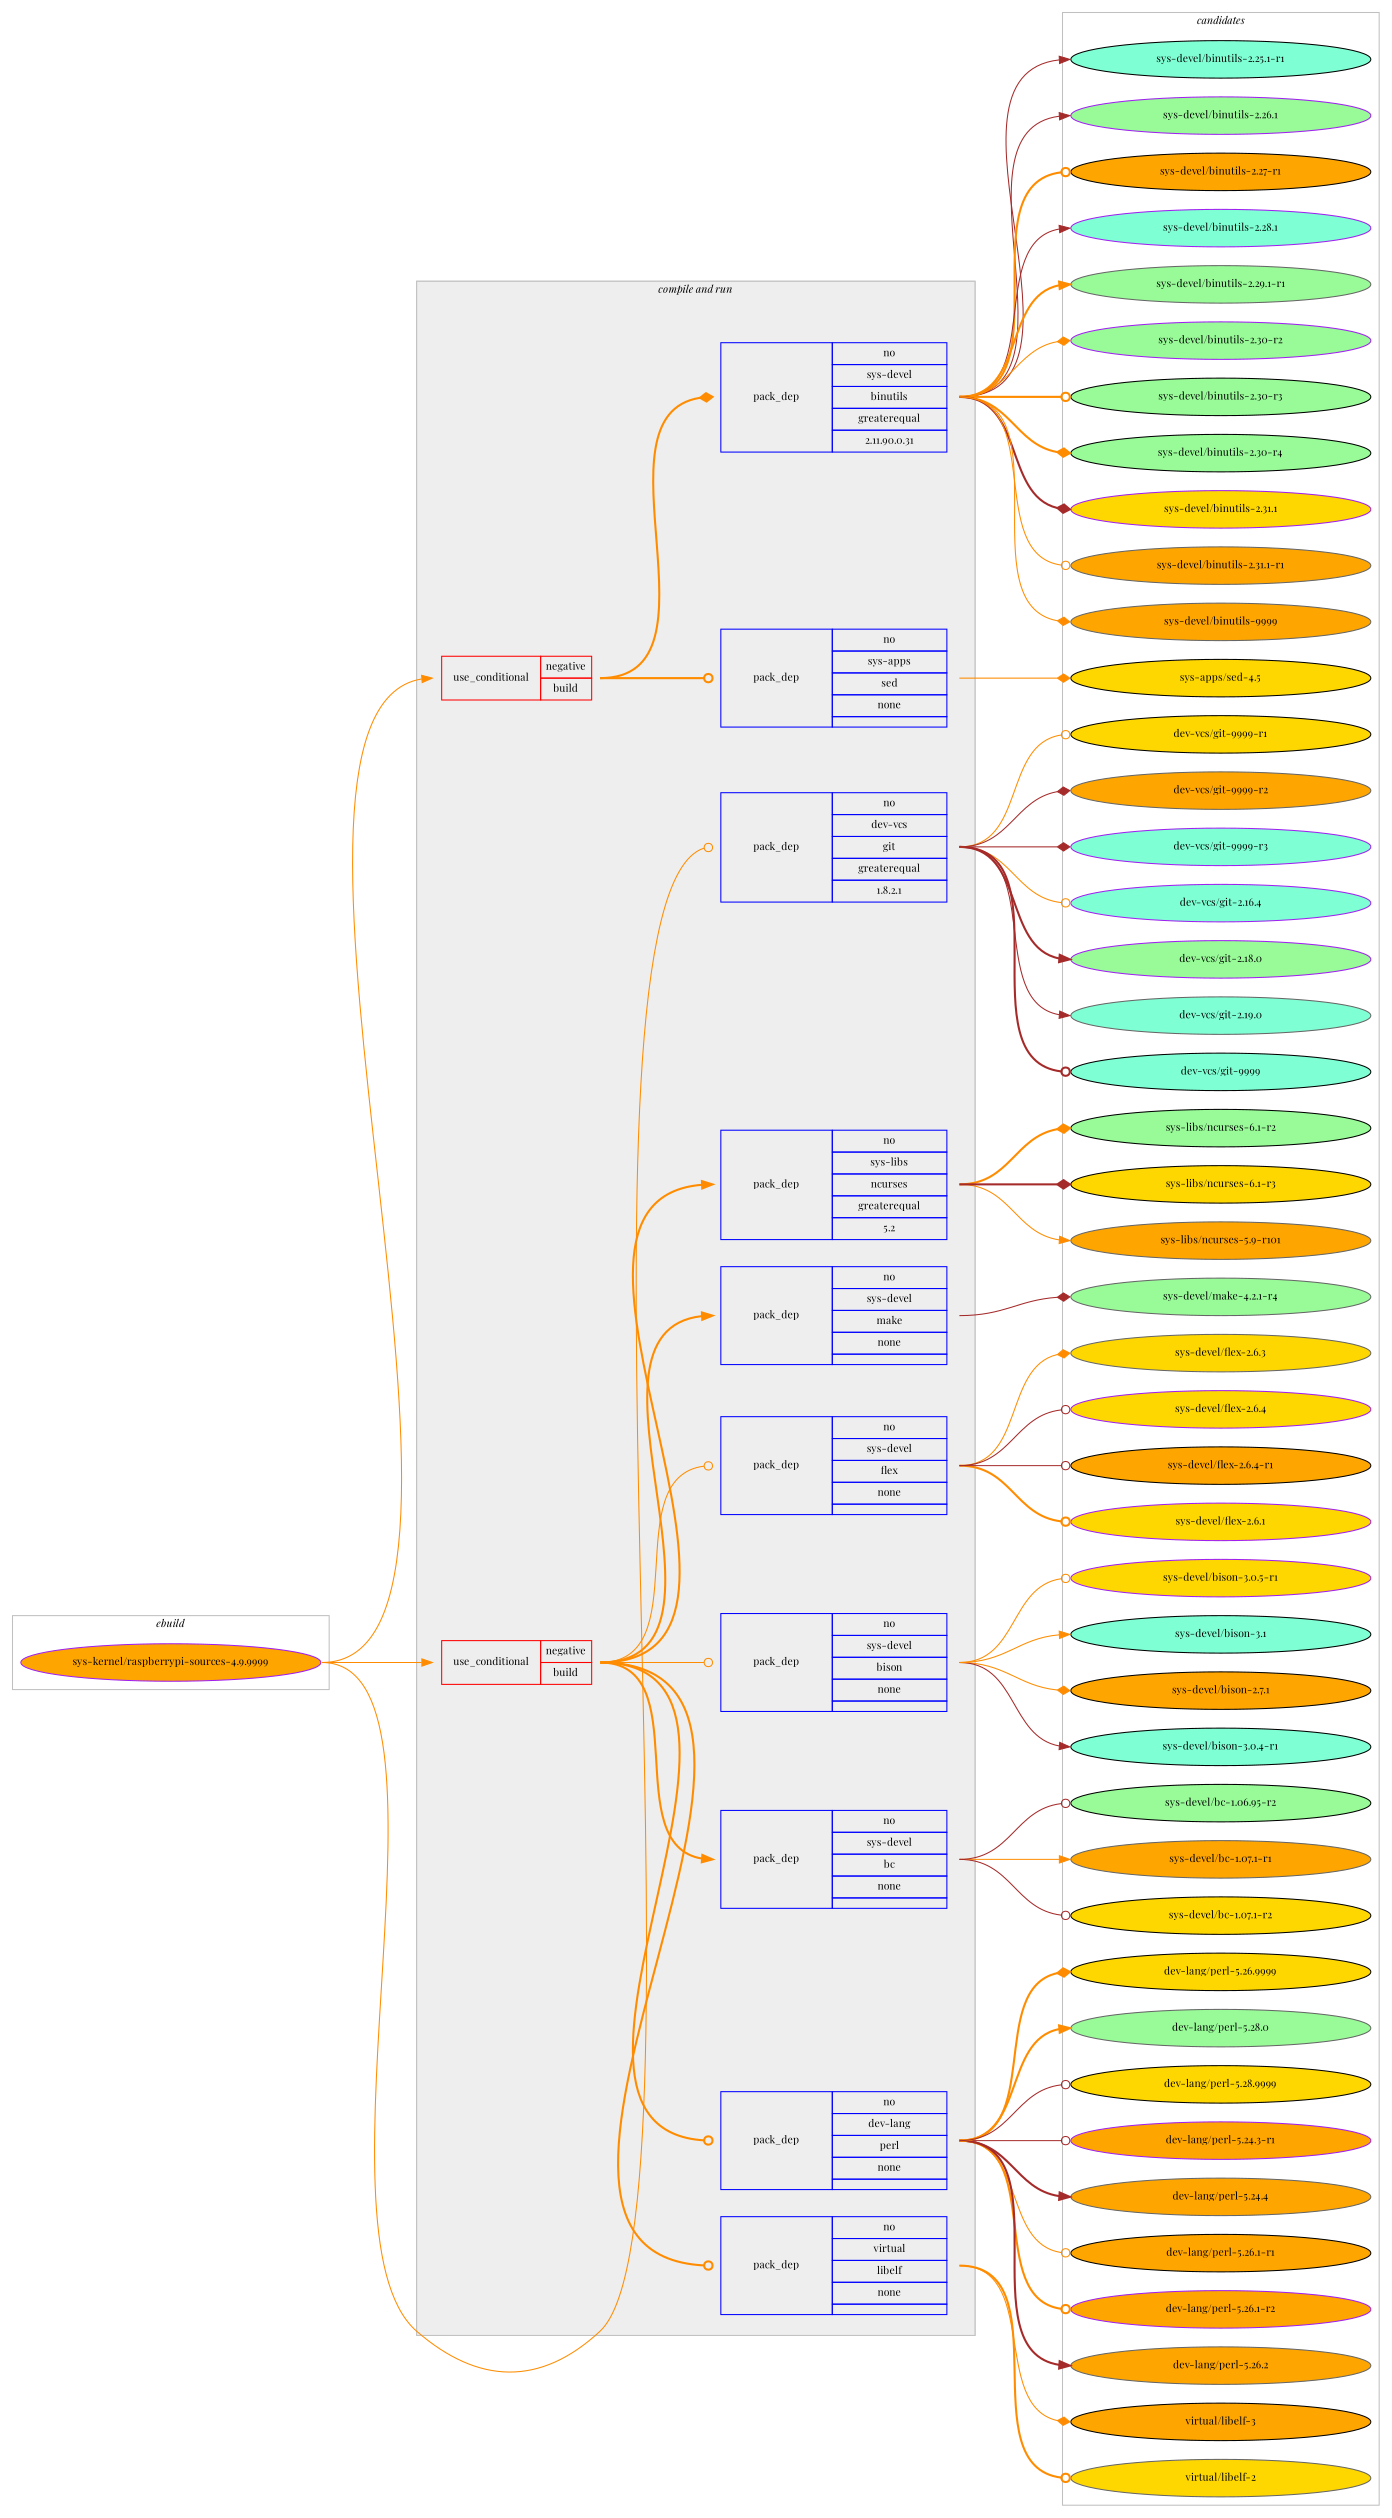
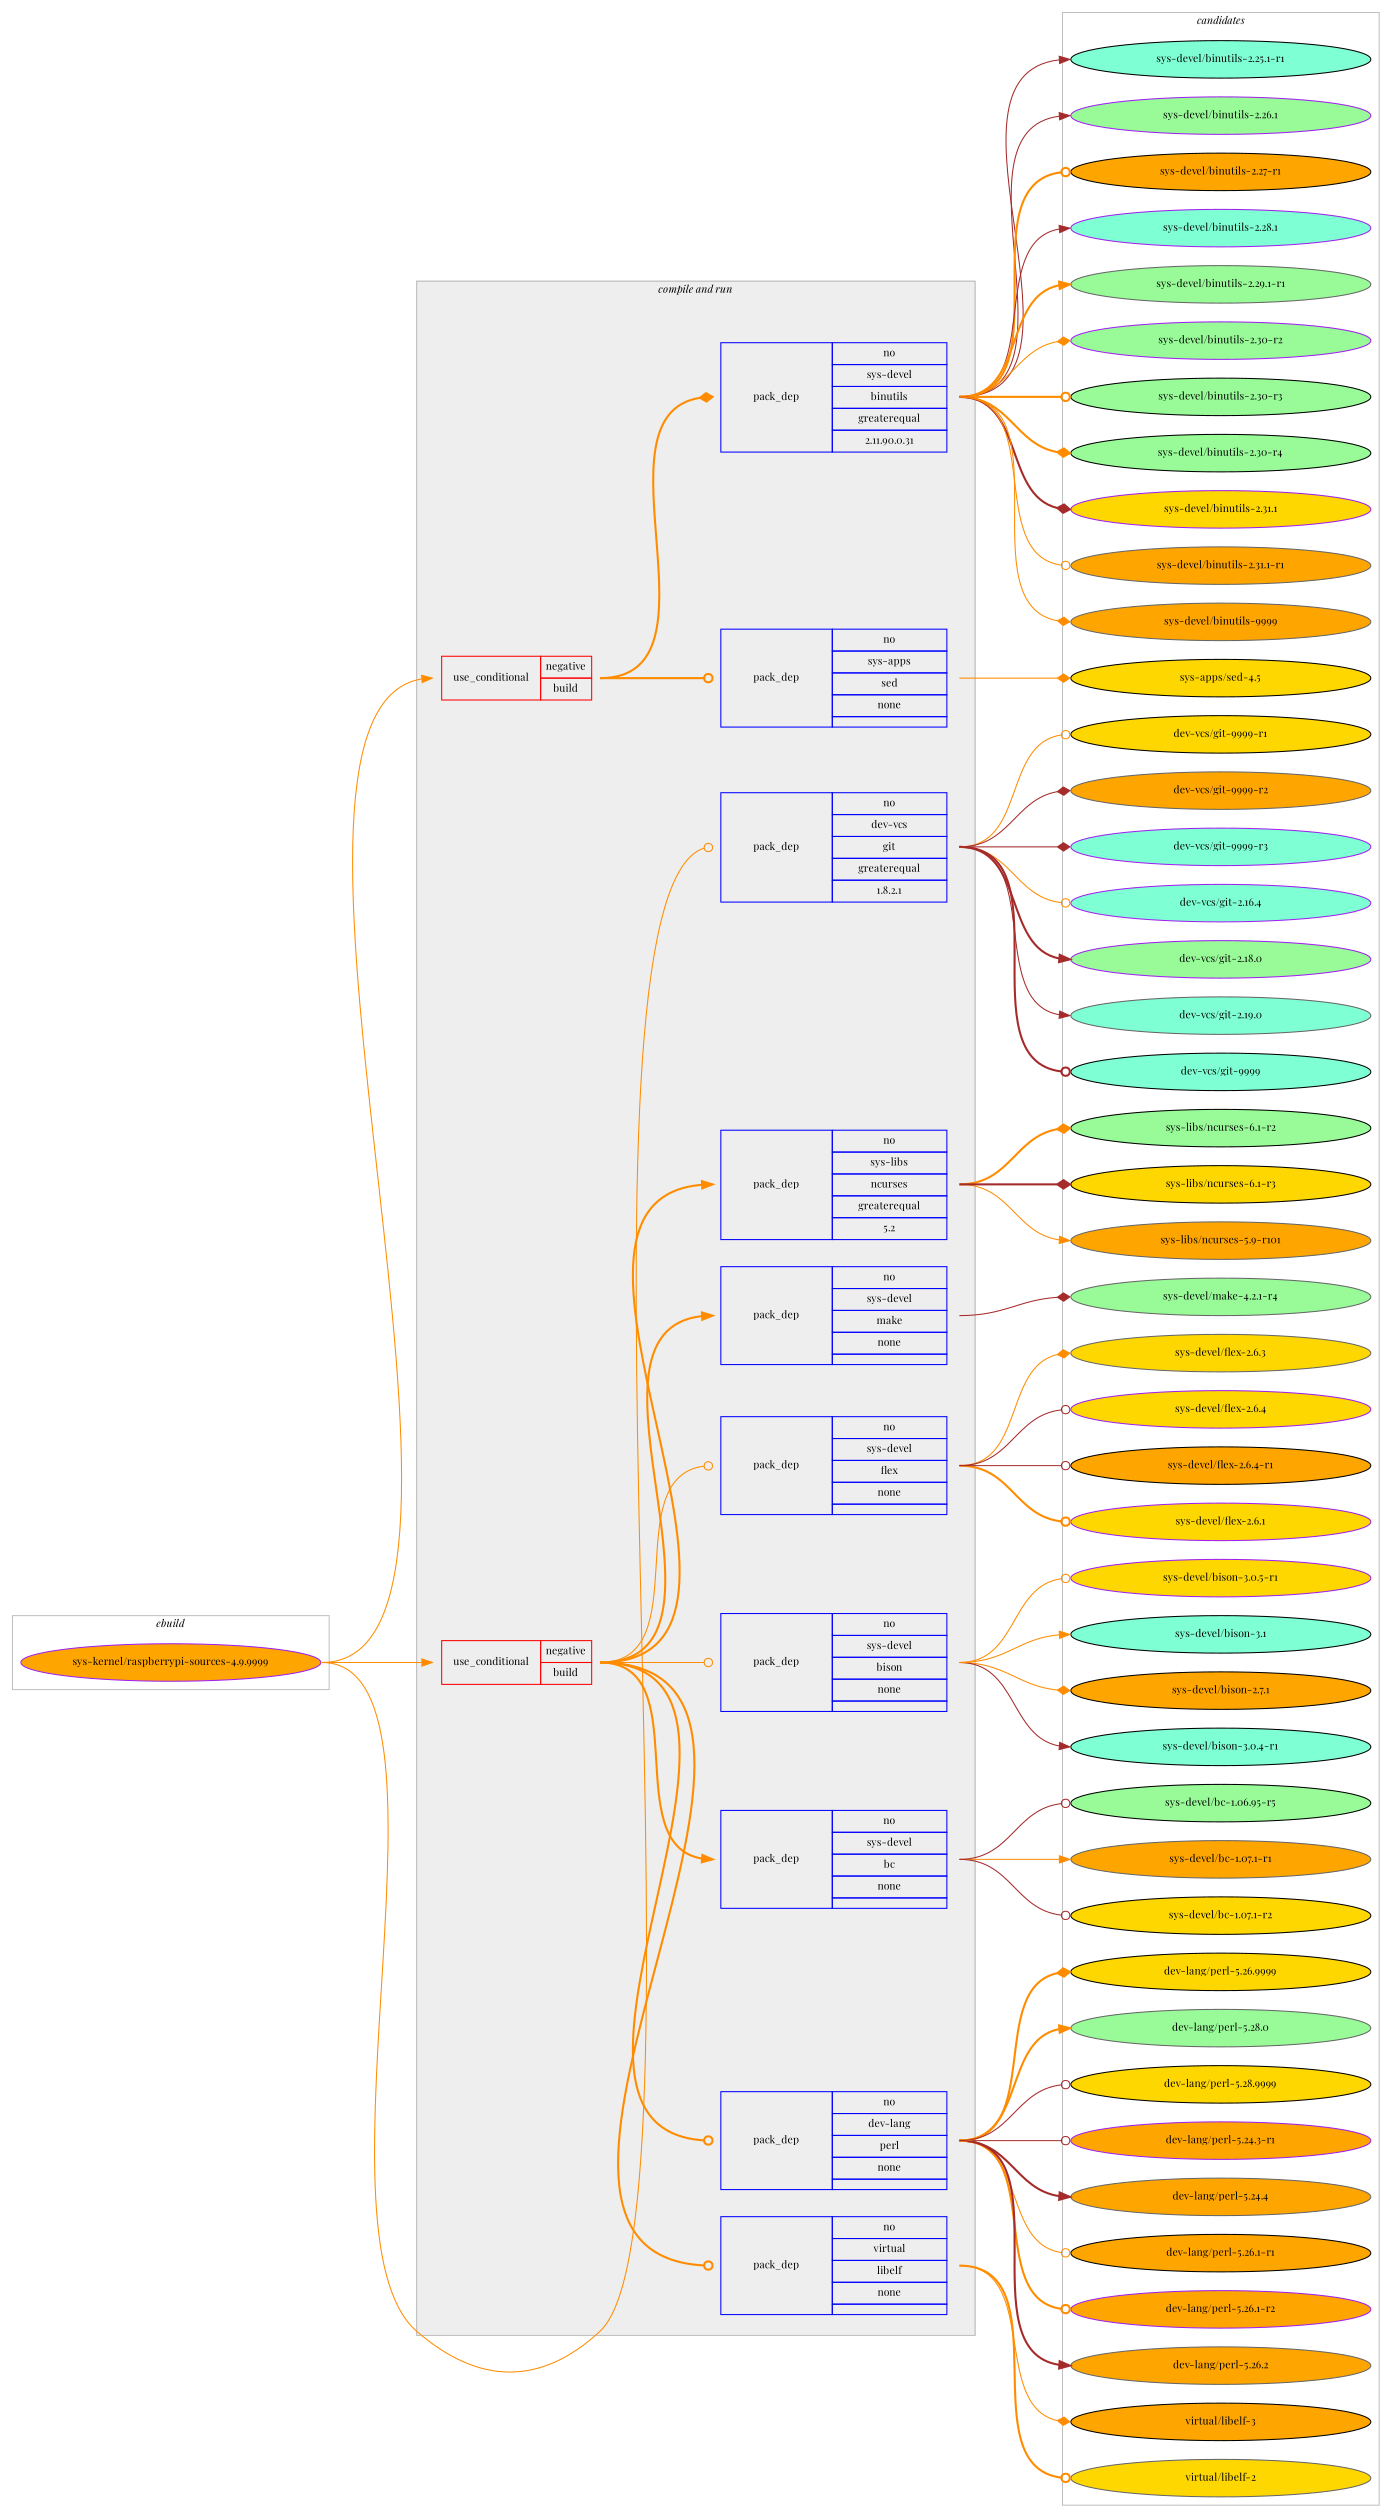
node "sys-devel/bc-1.06.95-r2": label "sys-devel/bc-1.06.95-r2" -> "sys-devel/bc-1.06.95-r5"
